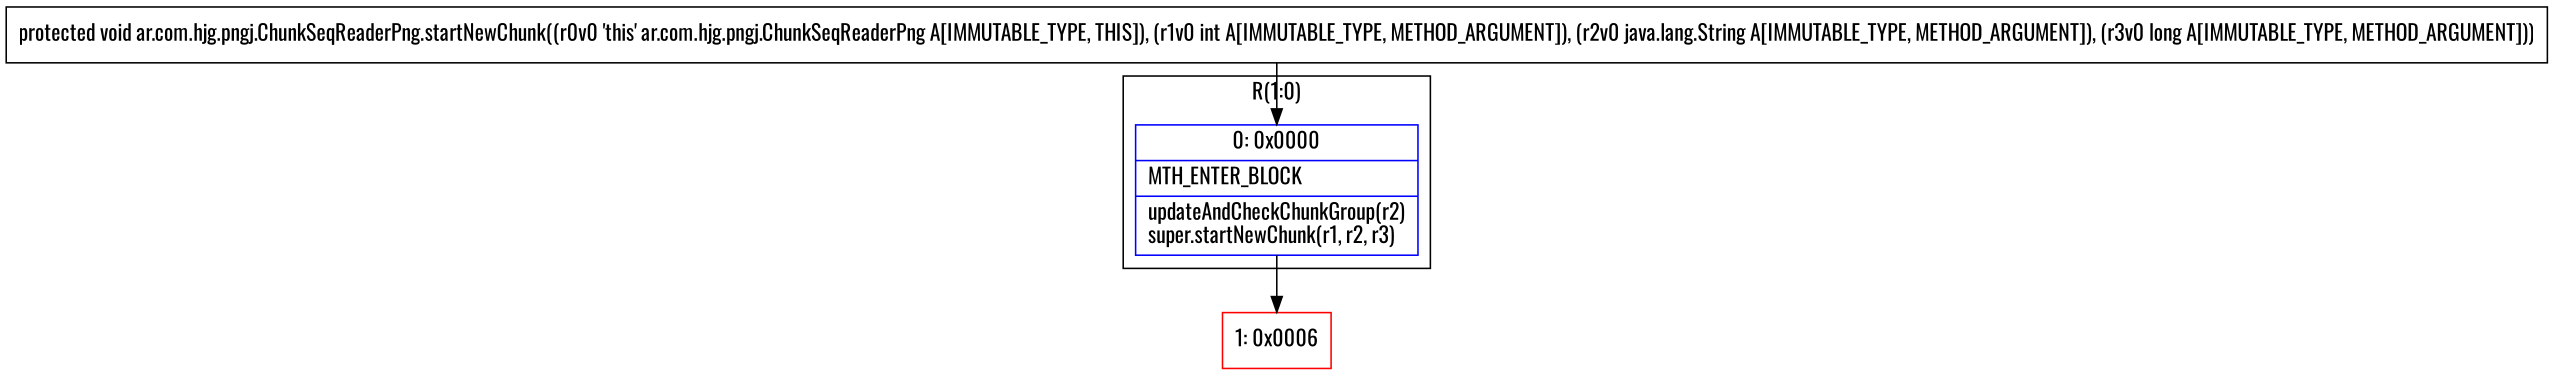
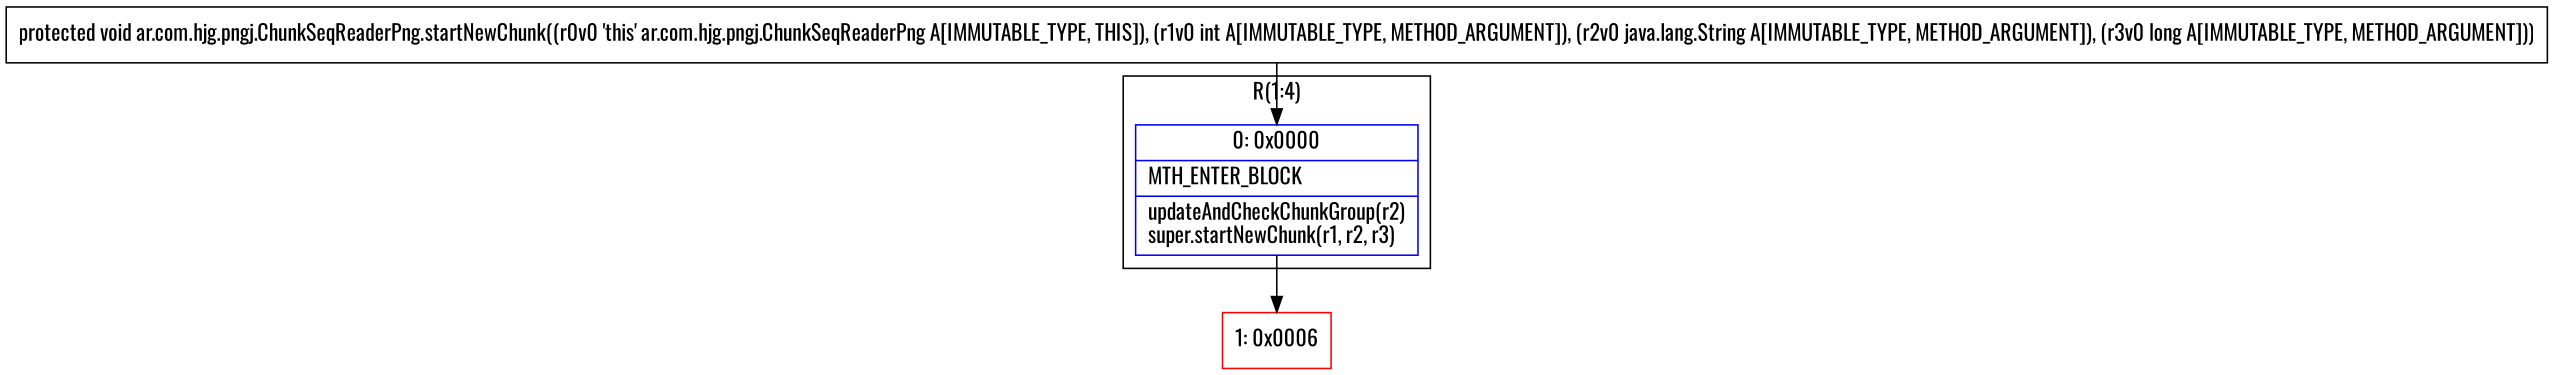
cluster "R(1:0)": label "R(1:0)" -> "R(1:4)"
